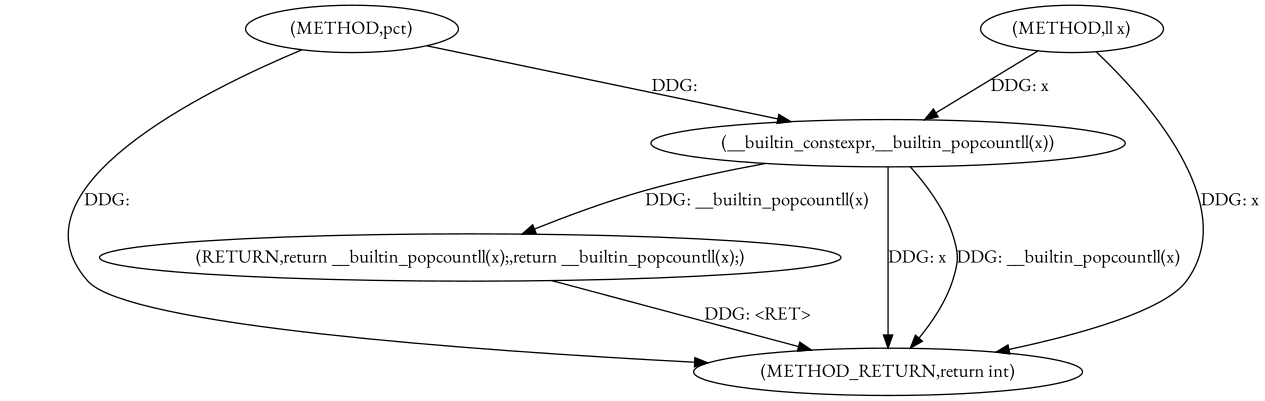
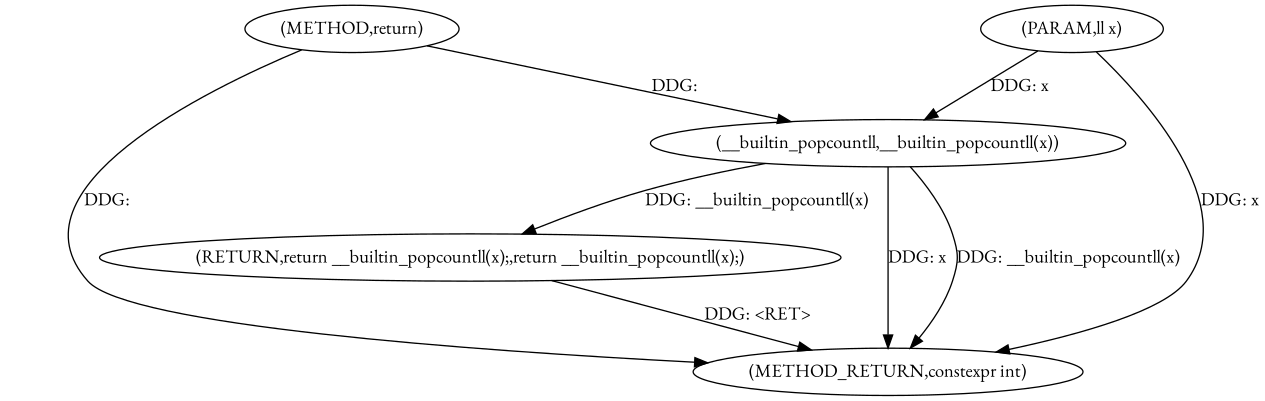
node "(METHOD,pct)": label "(METHOD,pct)" -> "(METHOD,return)"
node "(METHOD,ll x)": label "(METHOD,ll x)" -> "(PARAM,ll x)"
node "(__builtin_constexpr,__builtin_popcountll(x))": label "(__builtin_constexpr,__builtin_popcountll(x))" -> "(__builtin_popcountll,__builtin_popcountll(x))"
node "(METHOD_RETURN,return int)": label "(METHOD_RETURN,return int)" -> "(METHOD_RETURN,constexpr int)"
